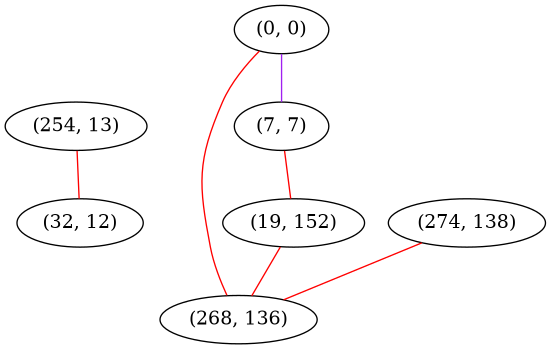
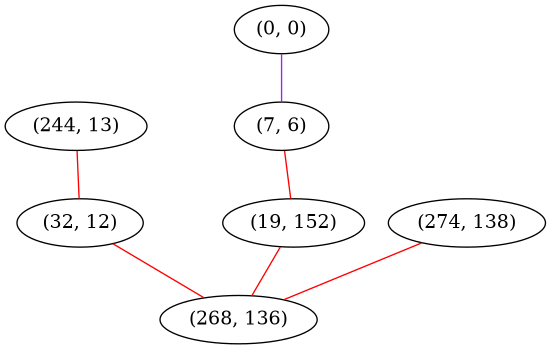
node "(254, 13)": label "(254, 13)" -> "(244, 13)"
node "(7, 7)": label "(7, 7)" -> "(7, 6)"
edge "(0, 0)" -- "(268, 136)": now "(32, 12)" -- "(268, 136)"
